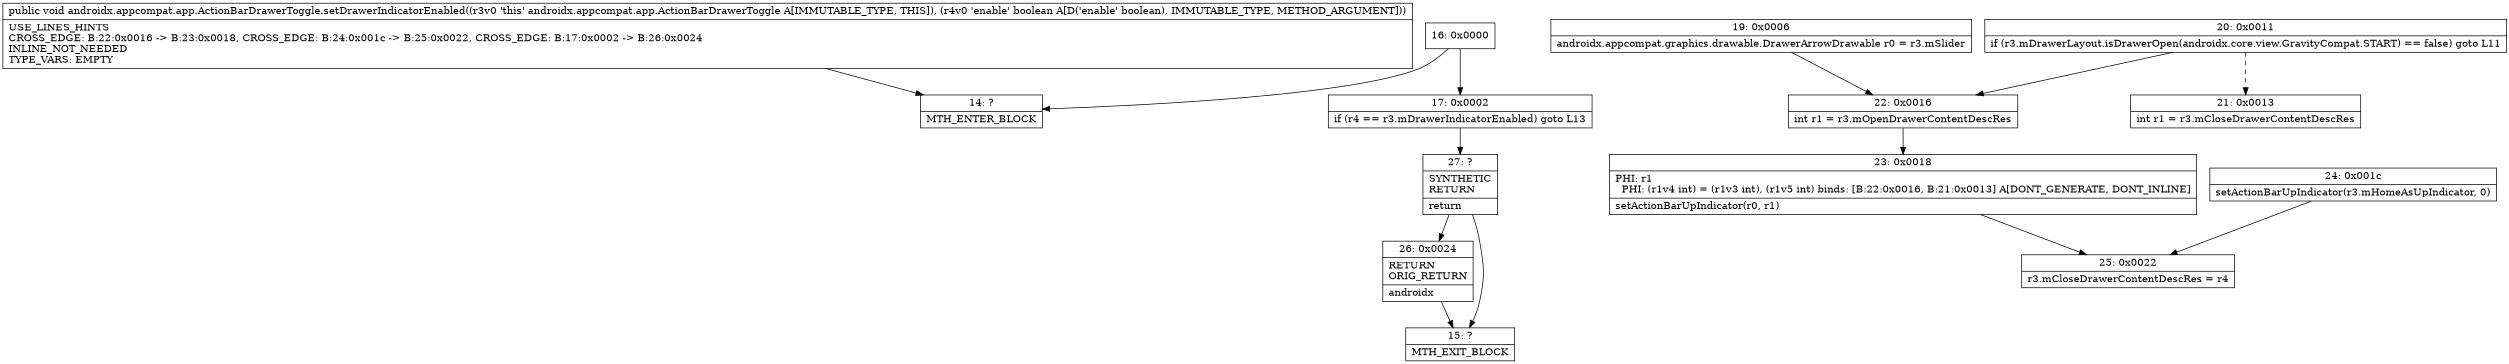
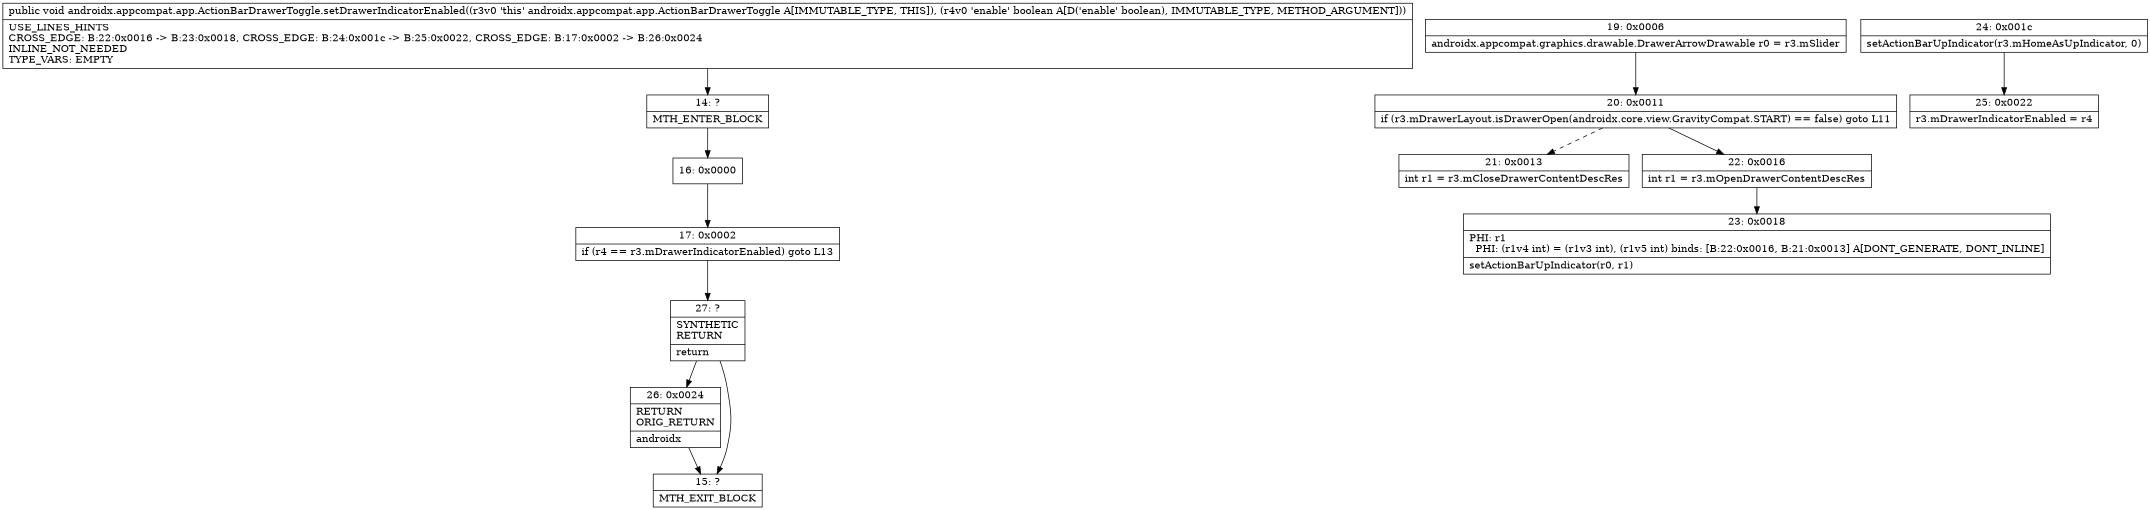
edge "19: 0x0006" -> "22: 0x0016": now "19: 0x0006" -> "20: 0x0011"
edge "16: 0x0000" -> "14: ?": reversed
edge "23: 0x0018" -> "25: 0x0022": removed
node "25: 0x0022": text "r3.mCloseDrawerContentDescRes = r4" -> "r3.mDrawerIndicatorEnabled = r4"
